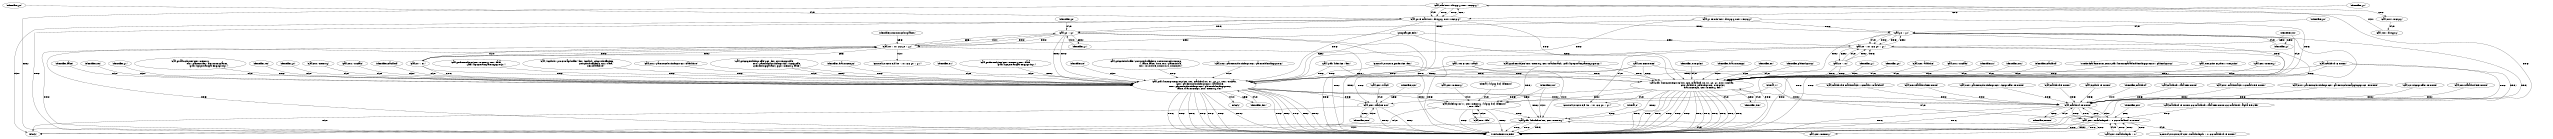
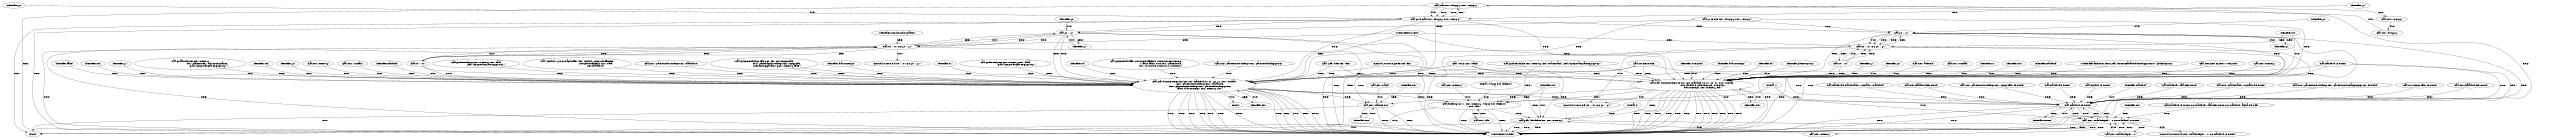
node "(JumpTarget,exit:)": label "(JumpTarget,exit:)" -> "(MethodReturn,exit:)"
edge "(Call,*tos = ctx->stack)" -> "(Call,pdf14_buf_free(tos, ctx->memory))": label "AST: " -> "DDG: "
